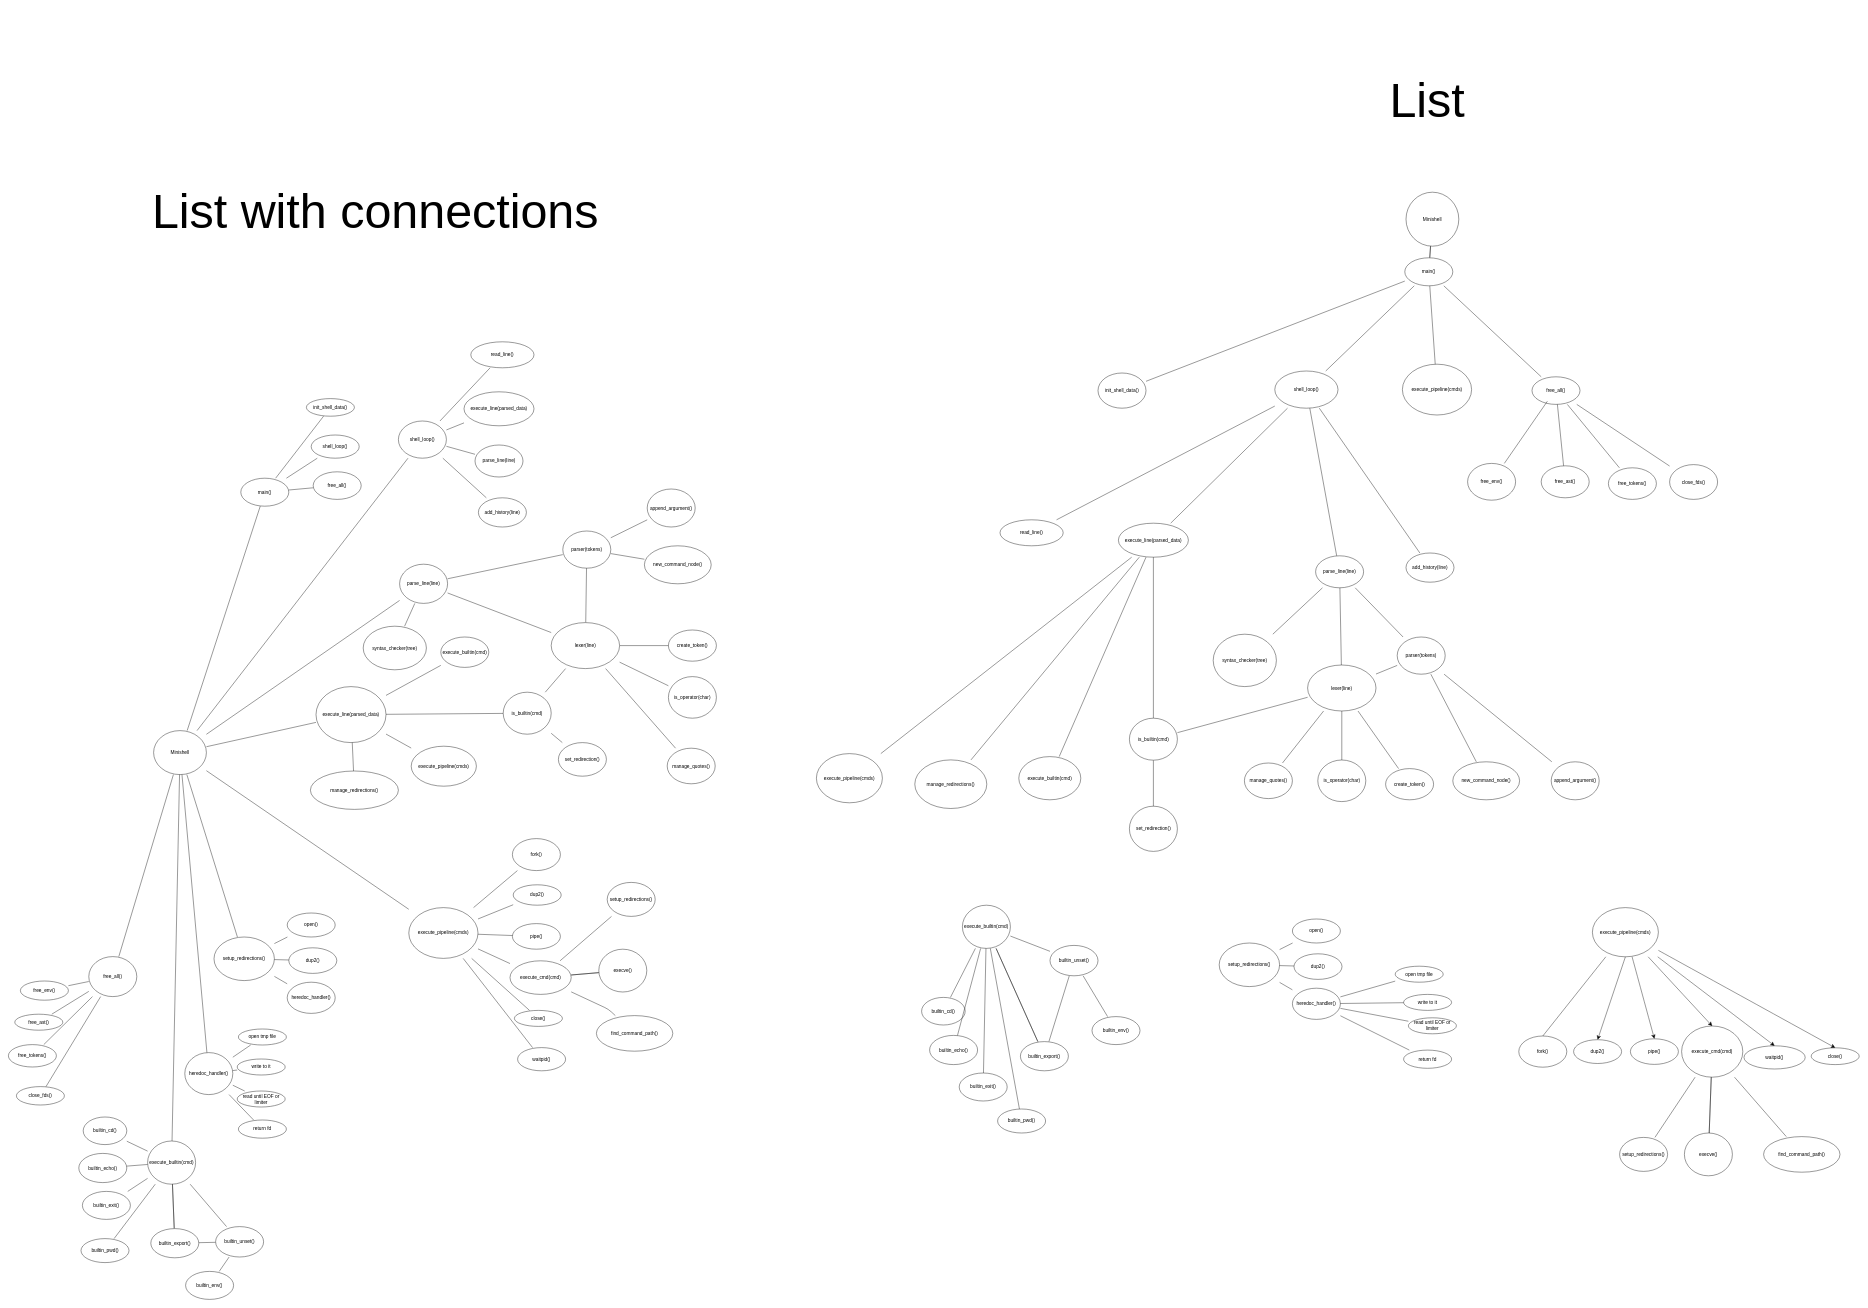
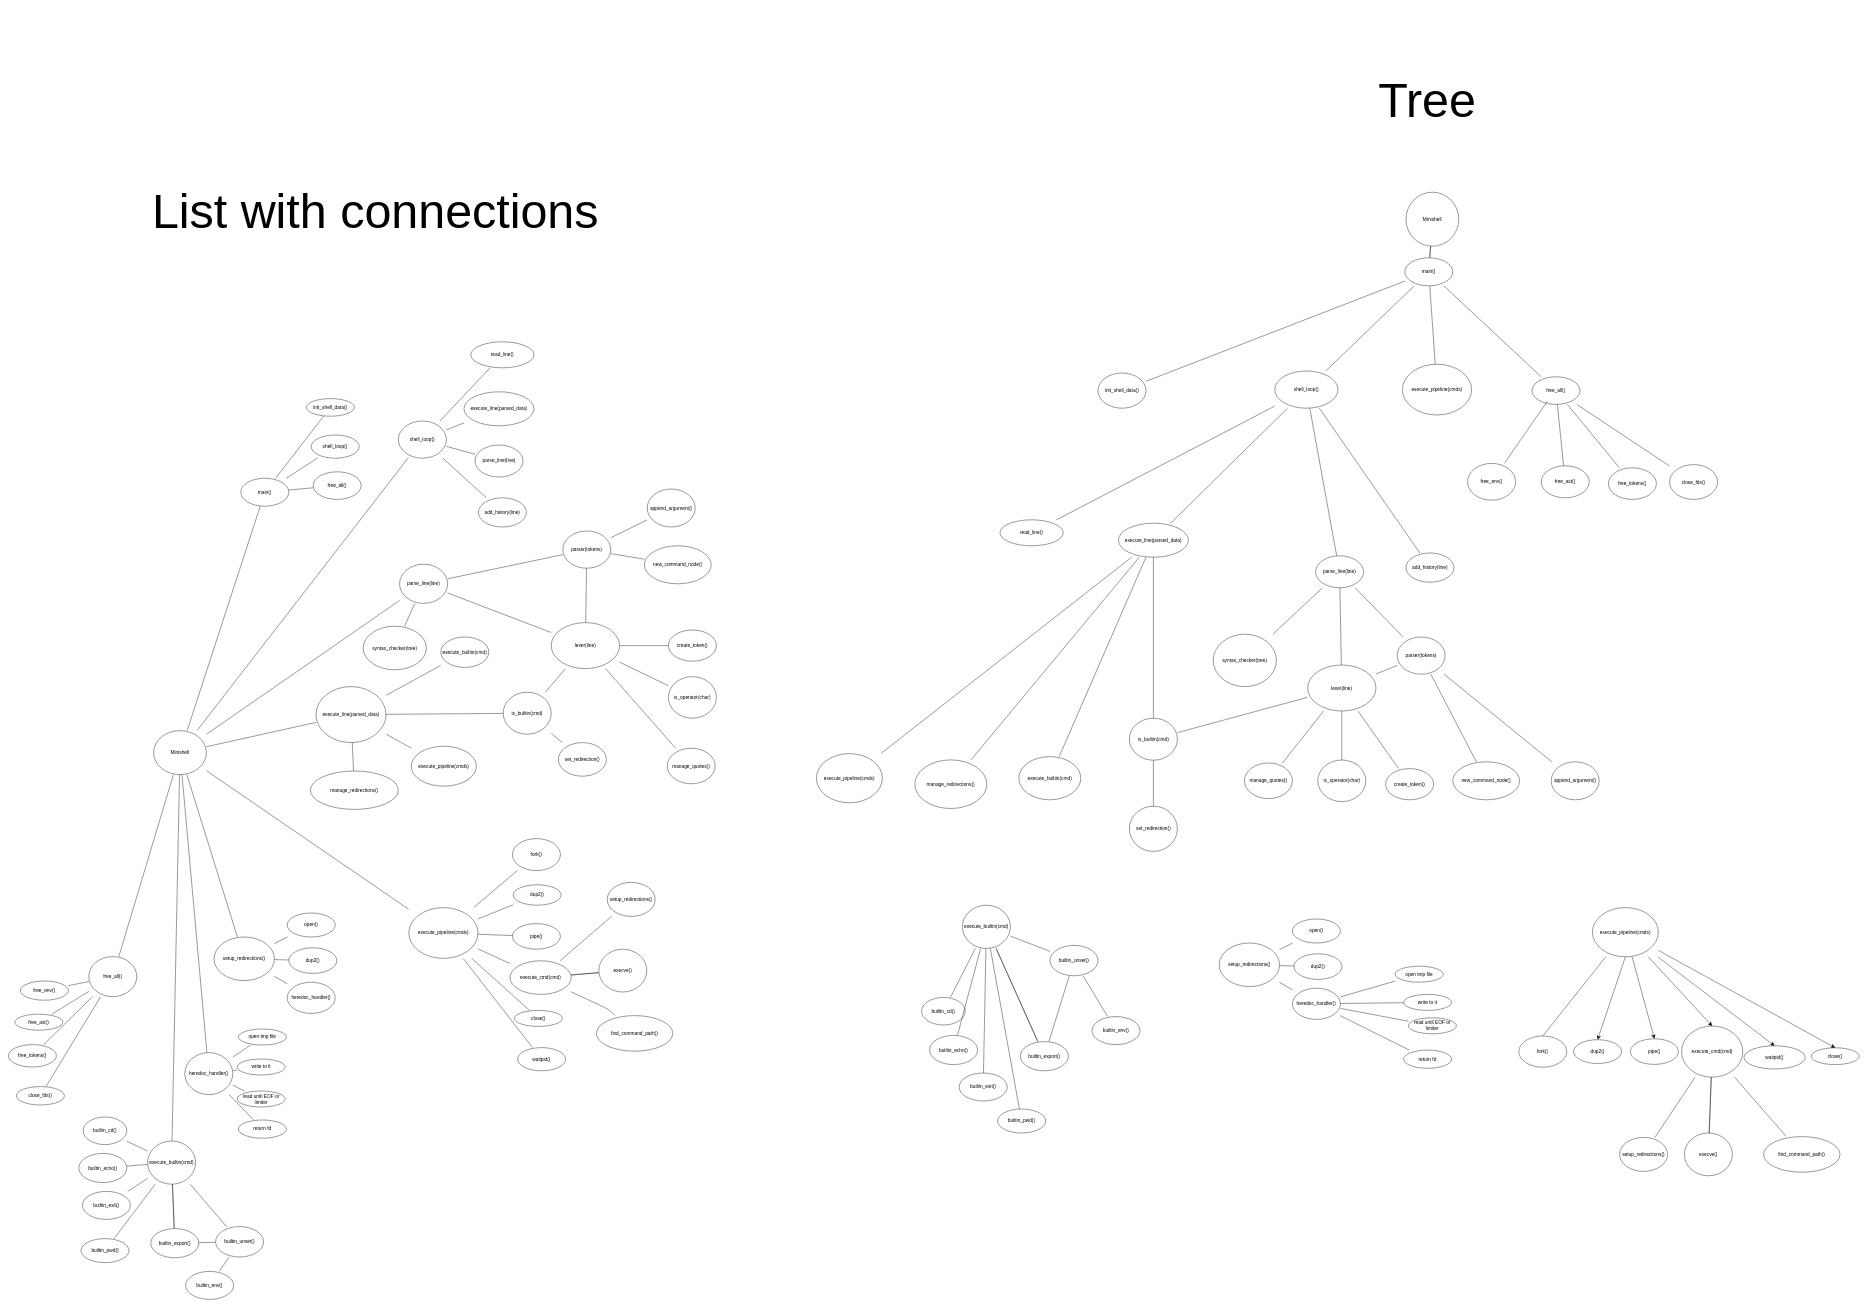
node "List": label "List" -> "Tree"
